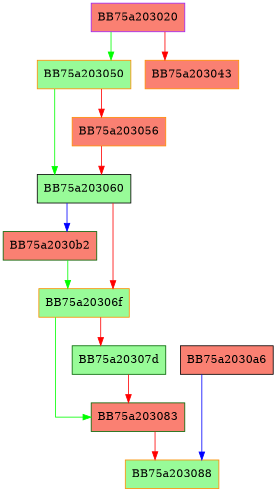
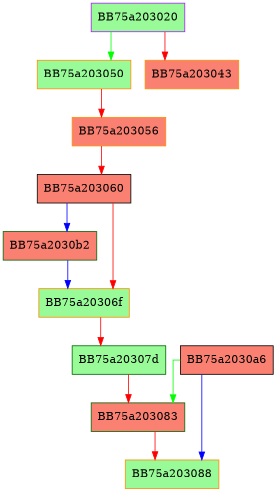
node "BB75a203020": fillcolor salmon -> palegreen
edge "BB75a203050" -> "BB75a203060": removed
node "BB75a203060": fillcolor palegreen -> salmon
edge "BB75a2030b2" -> "BB75a20306f": color green -> blue
edge "BB75a20306f" -> "BB75a203083": now "BB75a2030a6" -> "BB75a203083"
